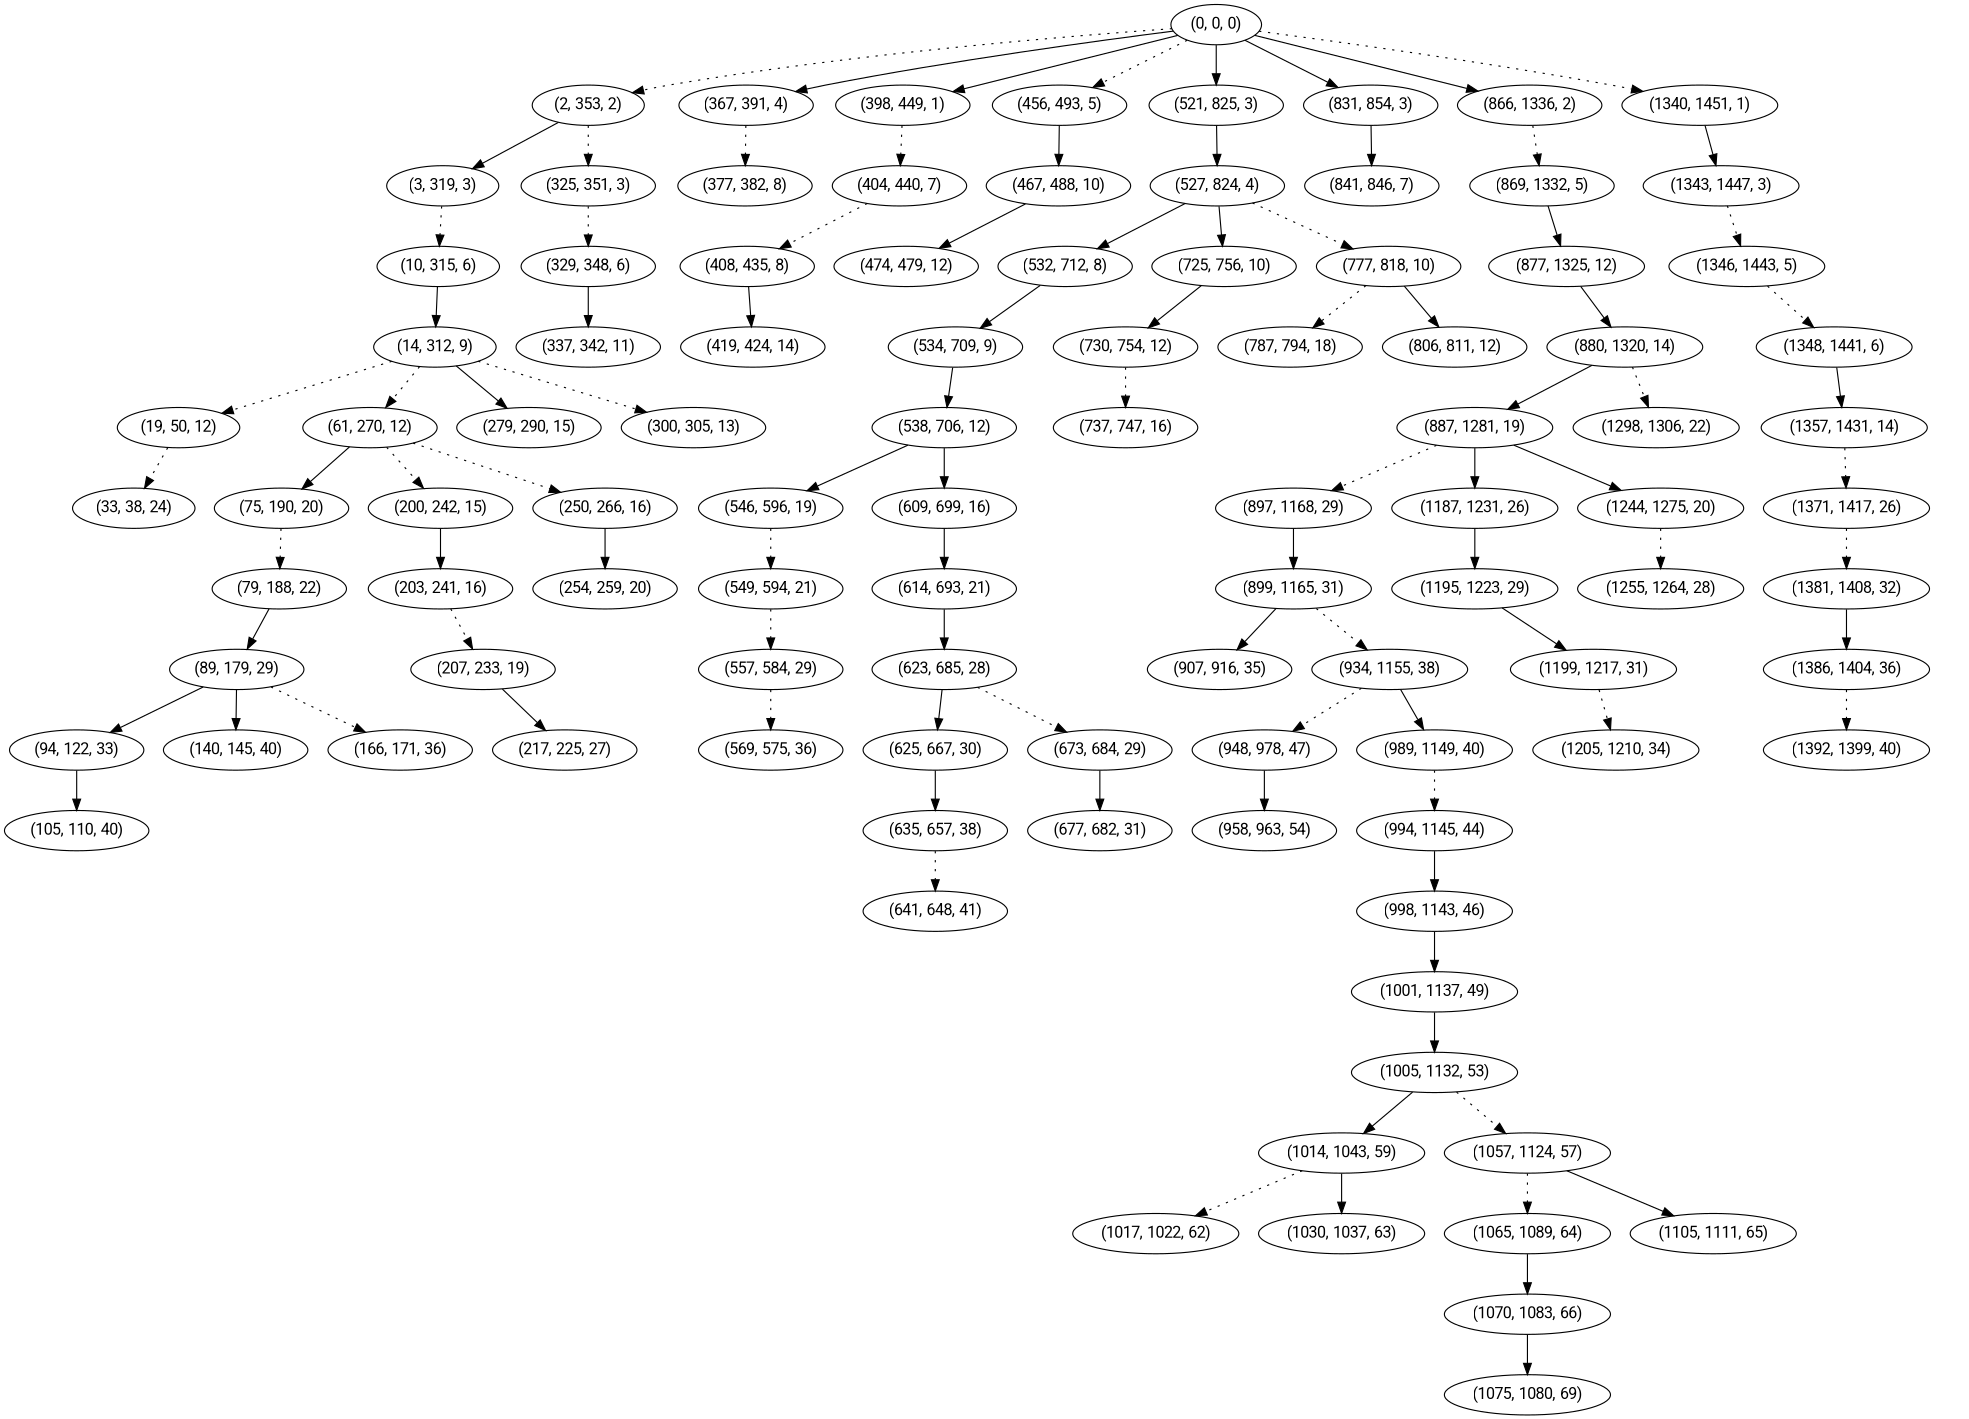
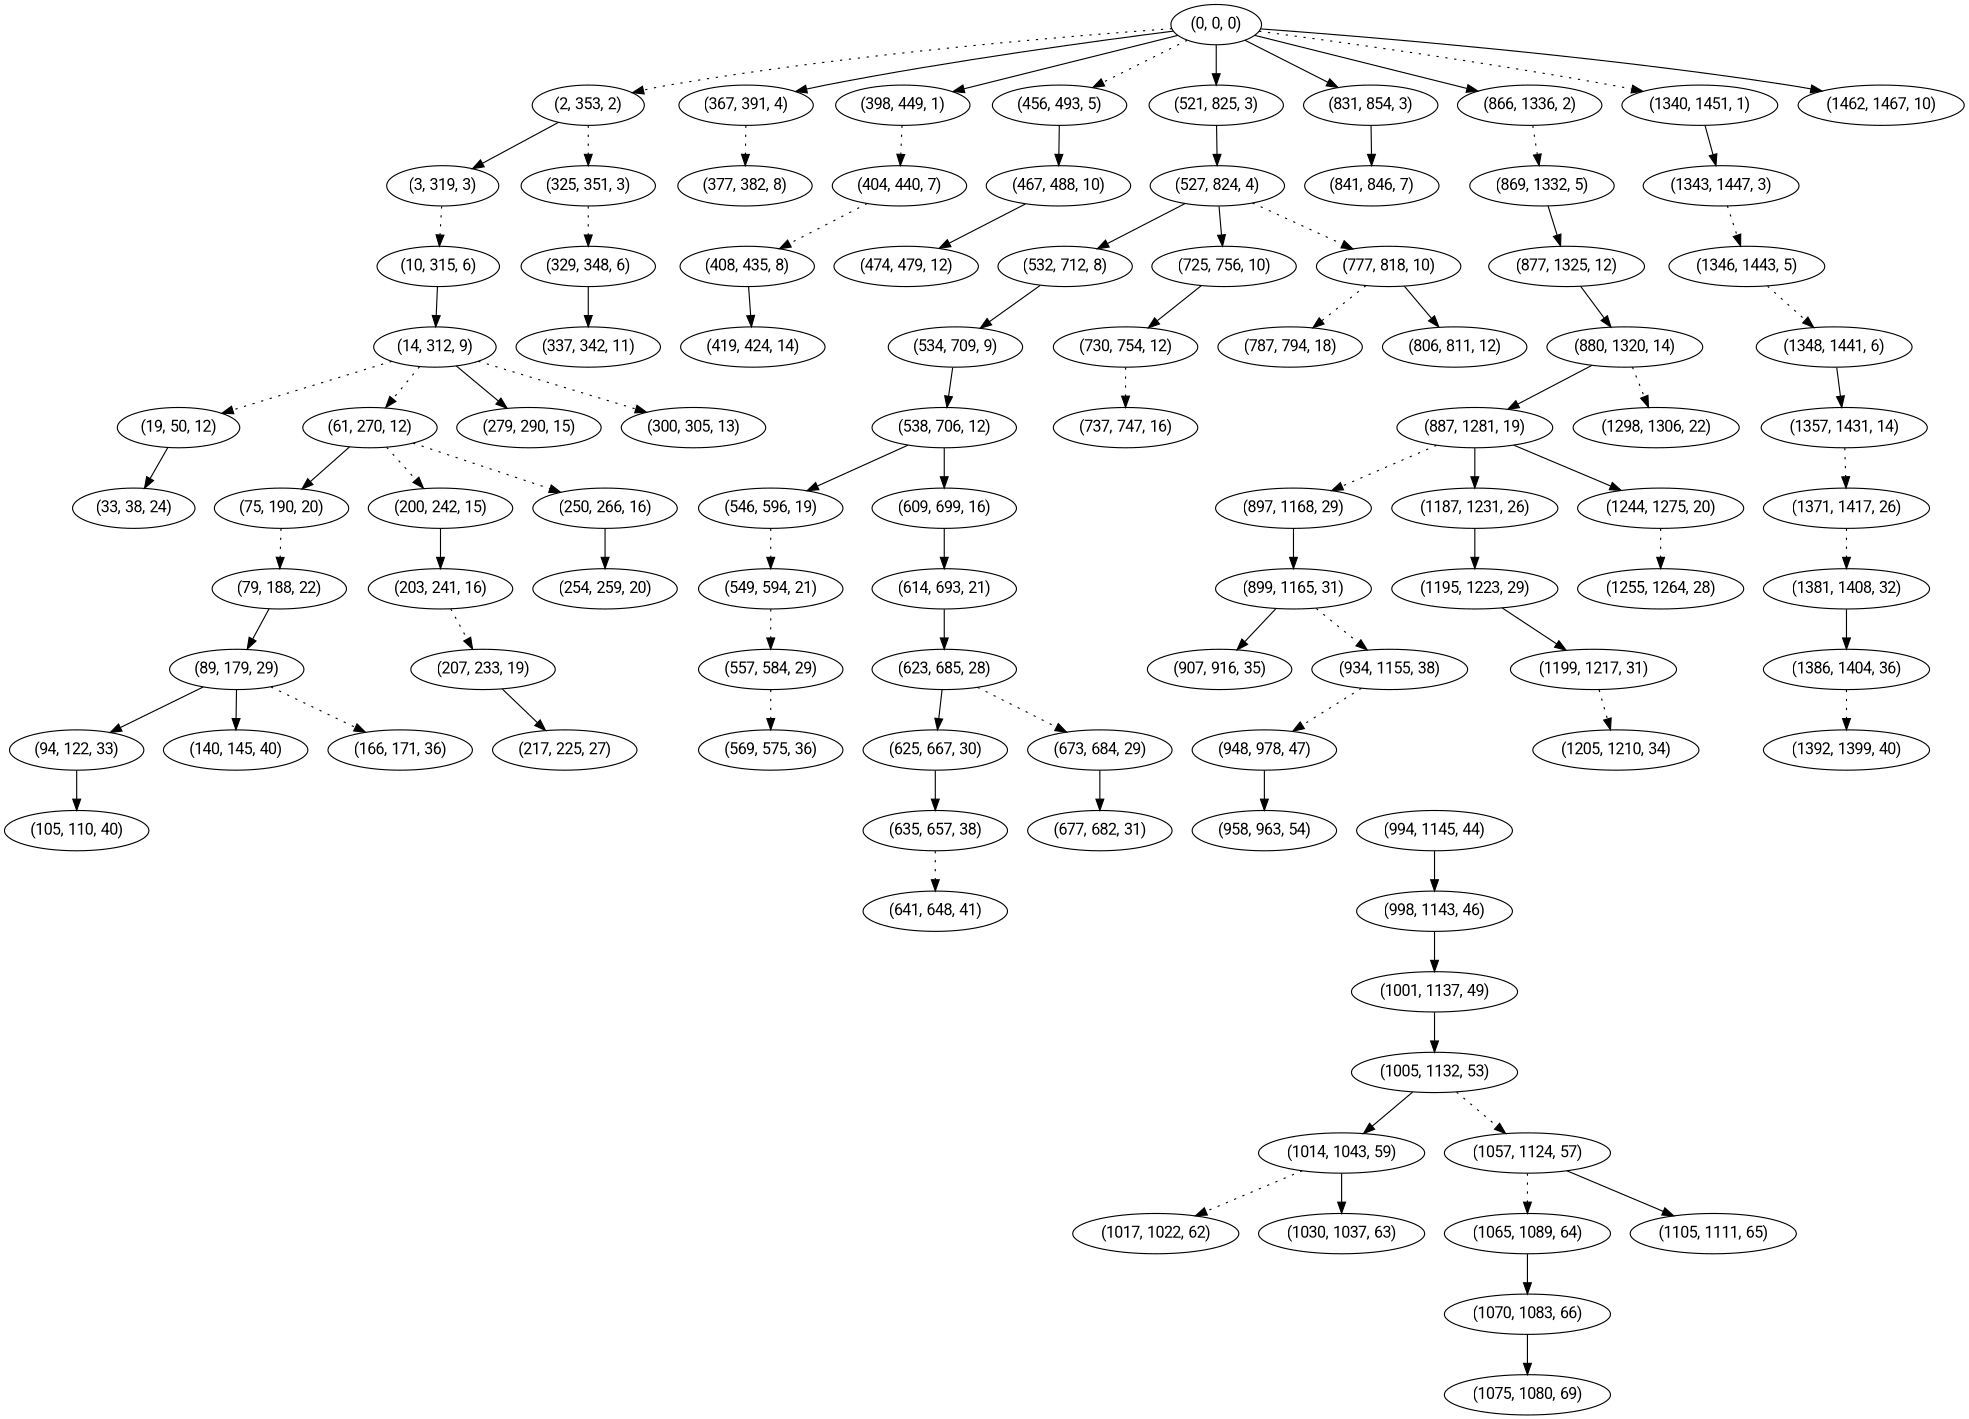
node "(1462, 1467, 10)": added
edge "(19, 50, 12)" -> "(33, 38, 24)": style dotted -> solid
node "(989, 1149, 40)": removed
